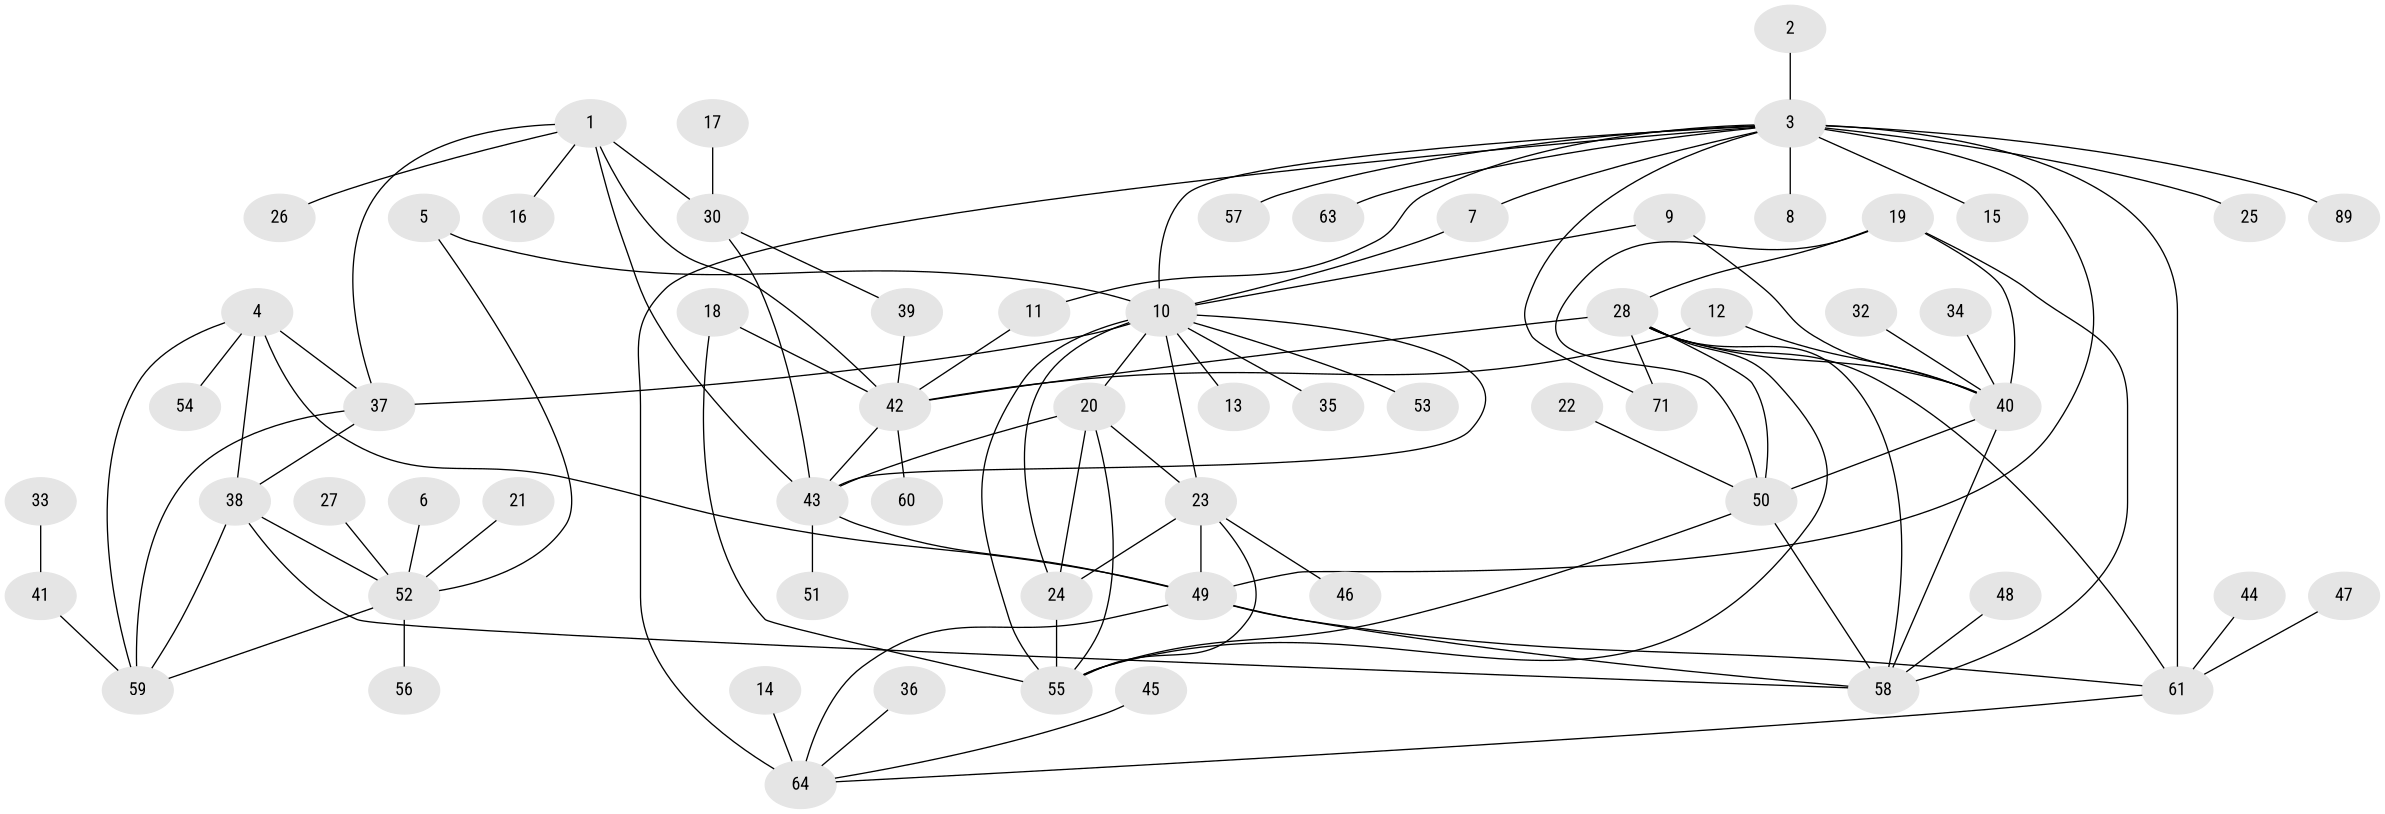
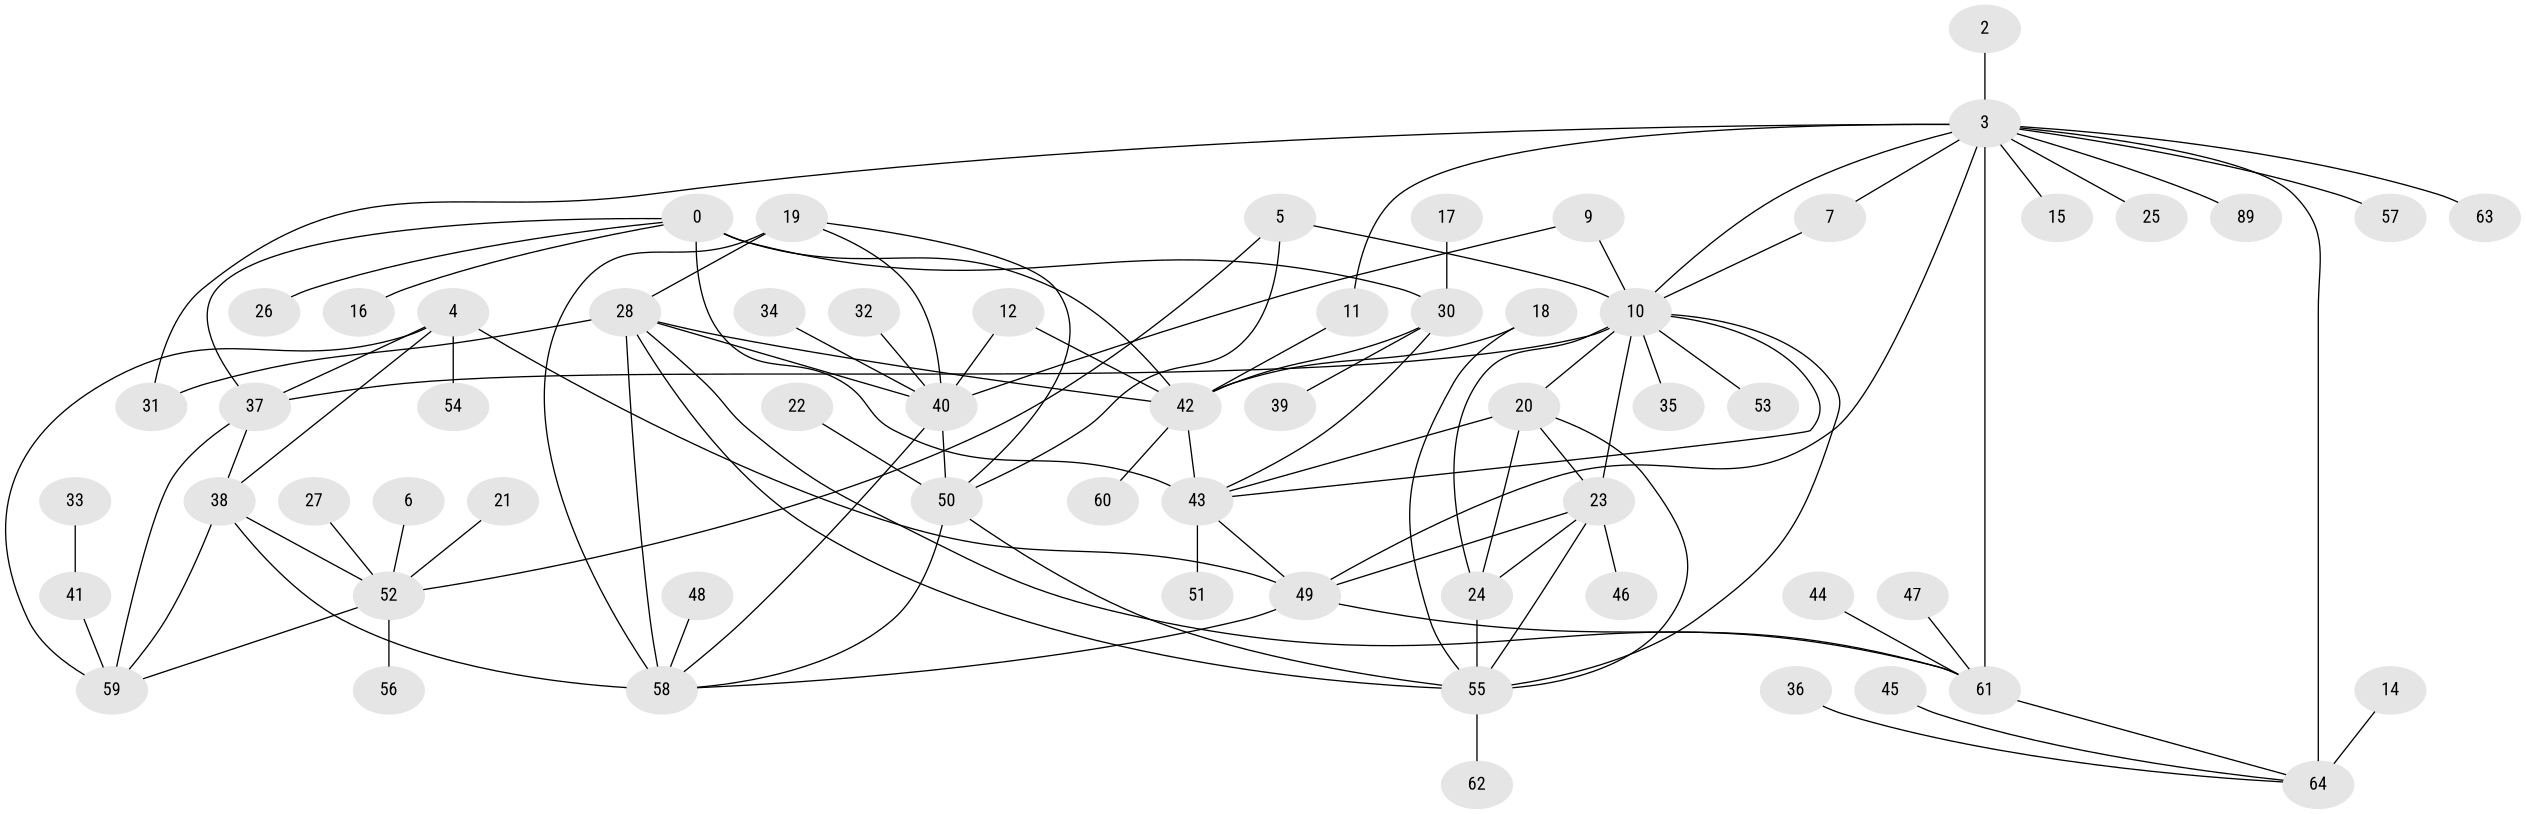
node "1": label "1" -> "0"
node "8": removed
edge "39" -- "42": now "30" -- "42"
edge "28" -- "50": now "5" -- "50"
node "13": removed
node "71": label "71" -> "31"
edge "49" -- "64": removed
node "62": added
